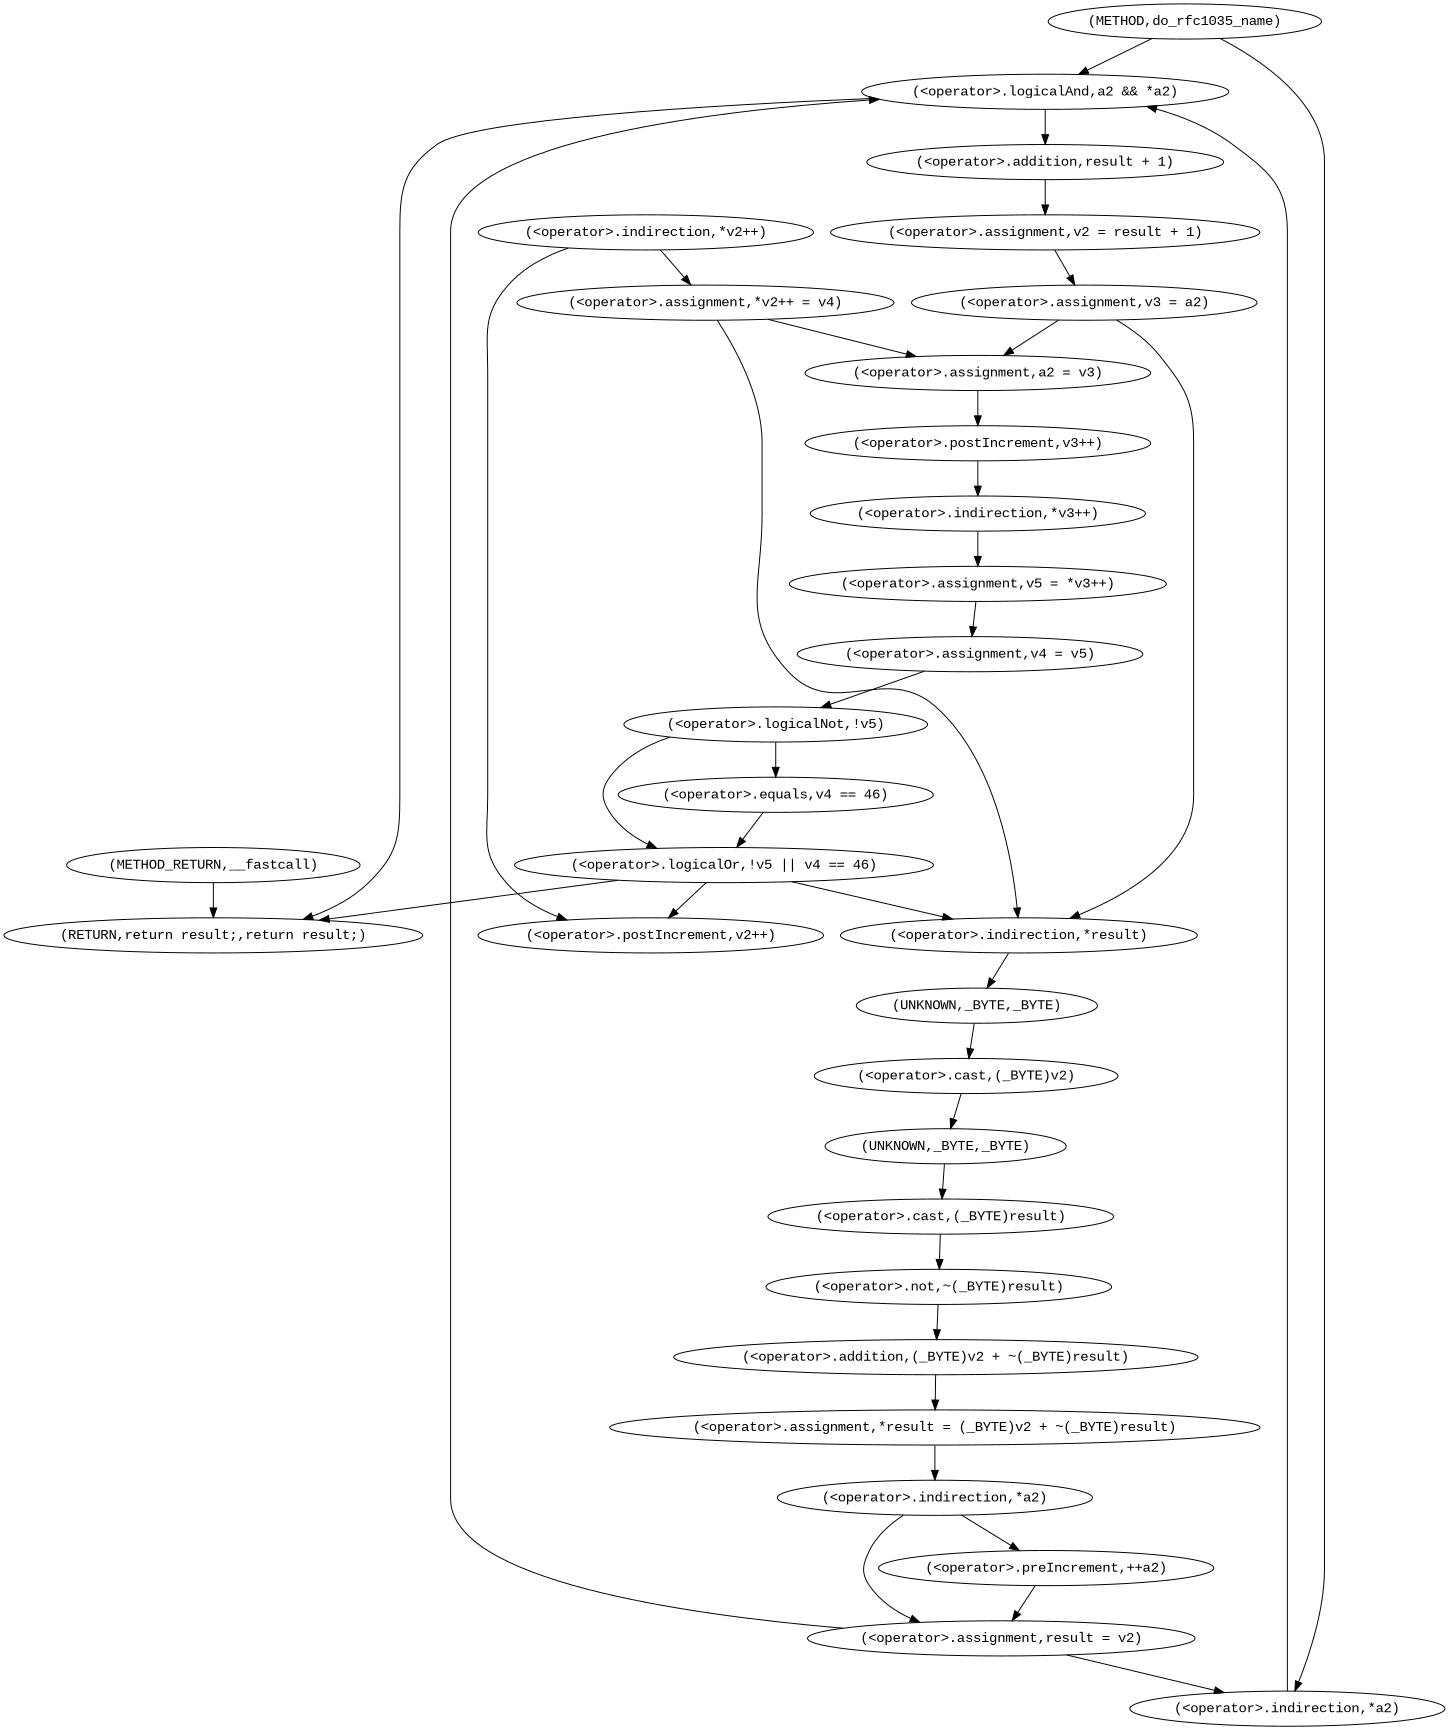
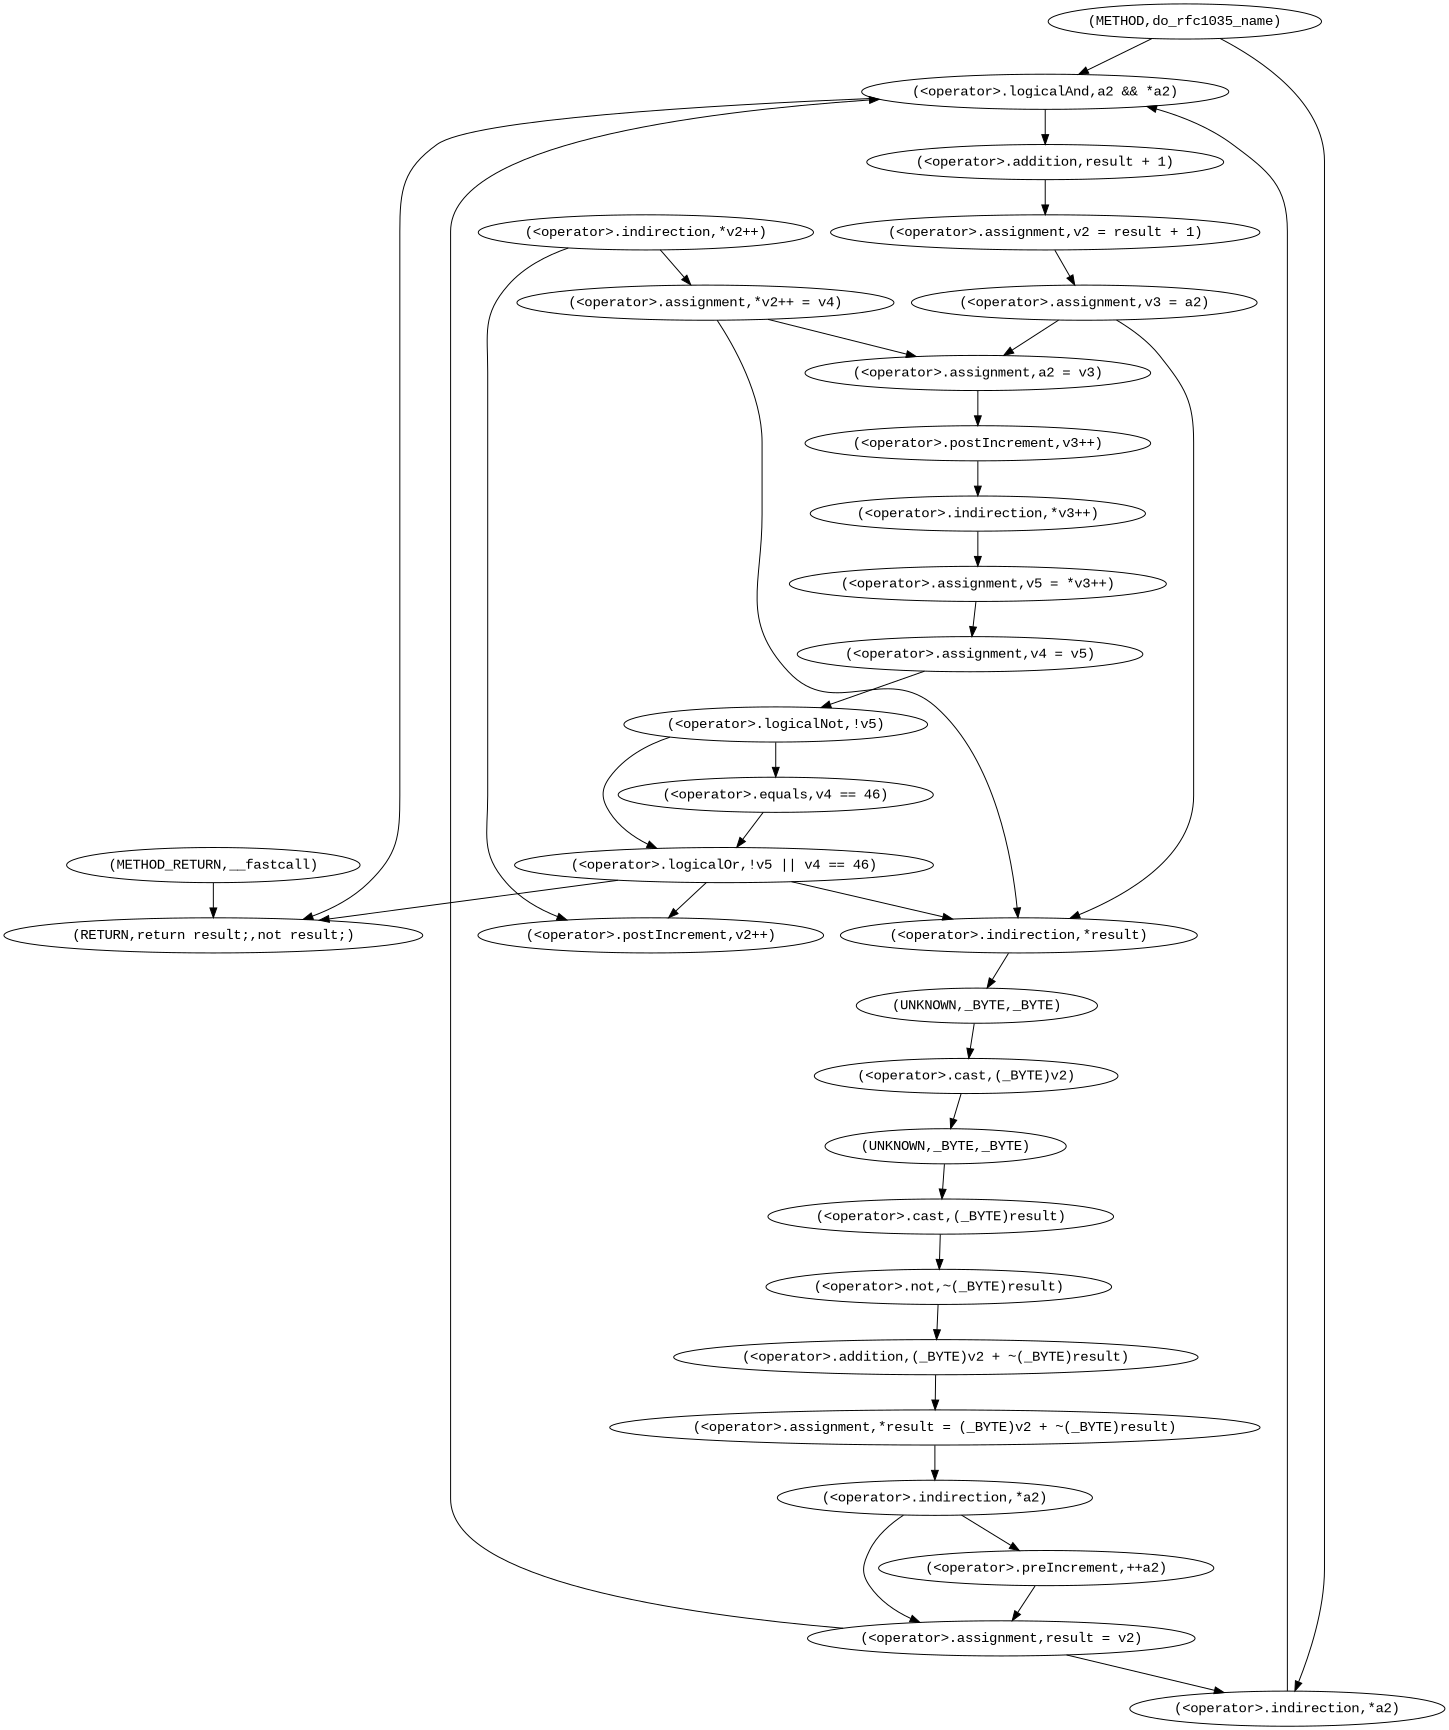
node "(RETURN,return result;,return result;)": label "(RETURN,return result;,return result;)" -> "(RETURN,return result;,not result;)"
